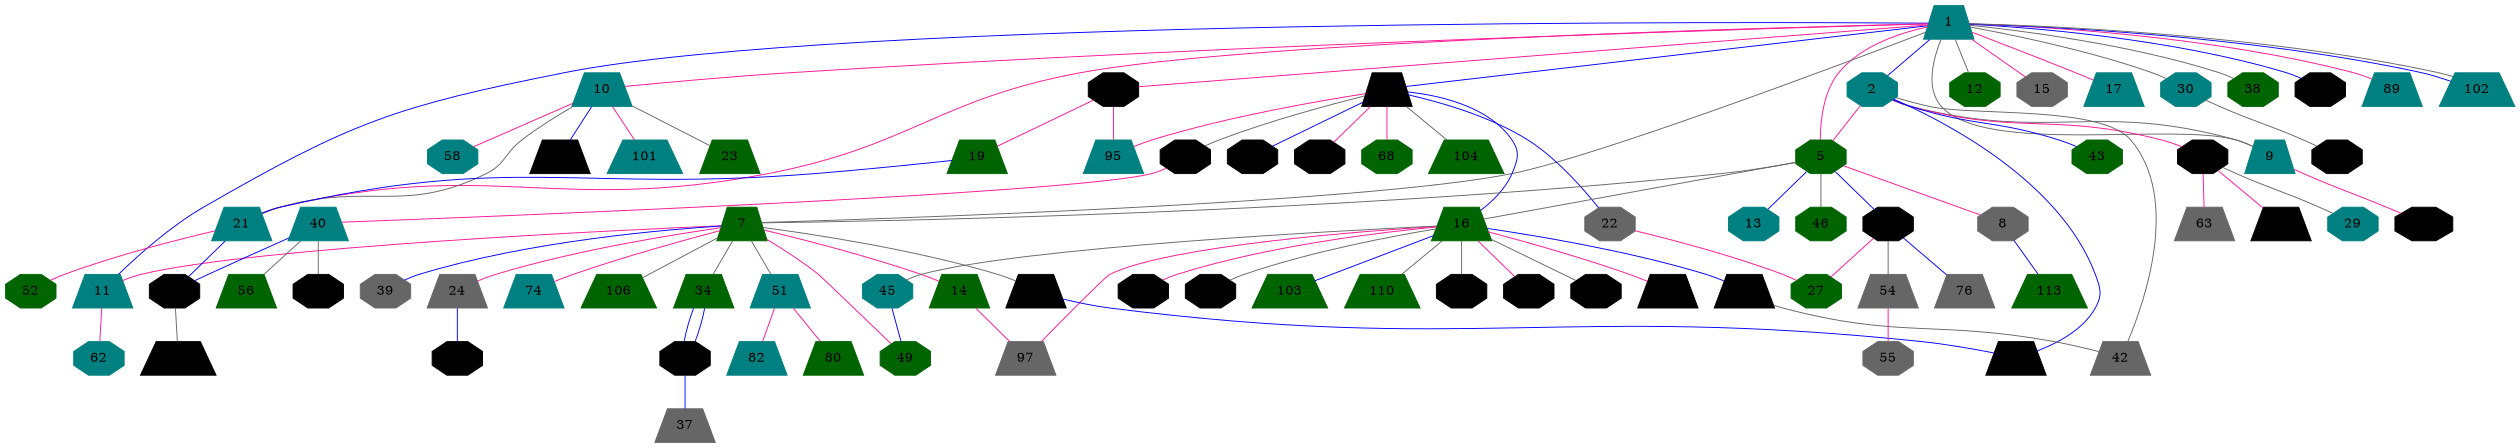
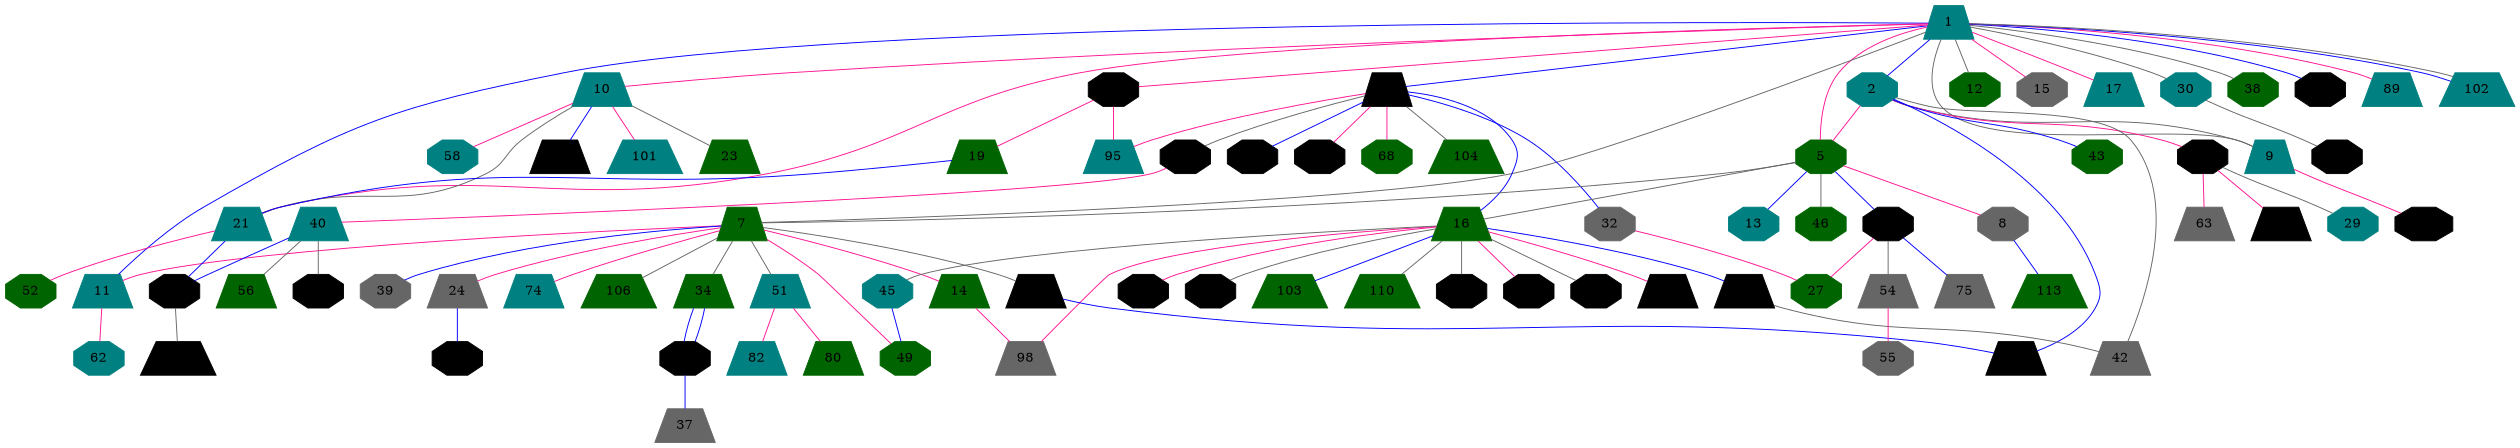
node "22": label "22" -> "32"
node "76": label "76" -> "75"
node "97": label "97" -> "98"
